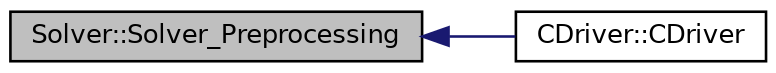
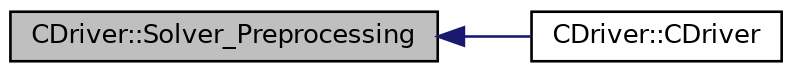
node "Solver::Solver_Preprocessing": label "Solver::Solver_Preprocessing" -> "CDriver::Solver_Preprocessing"
